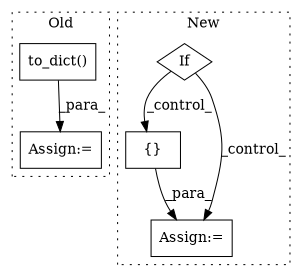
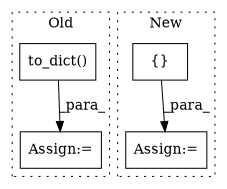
node "If": removed
